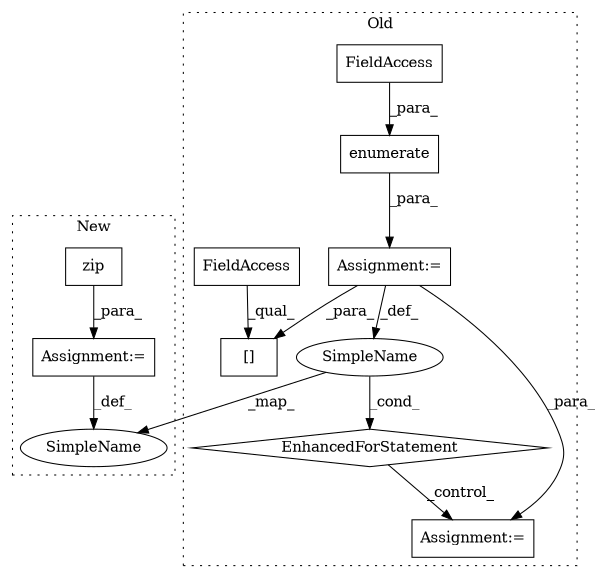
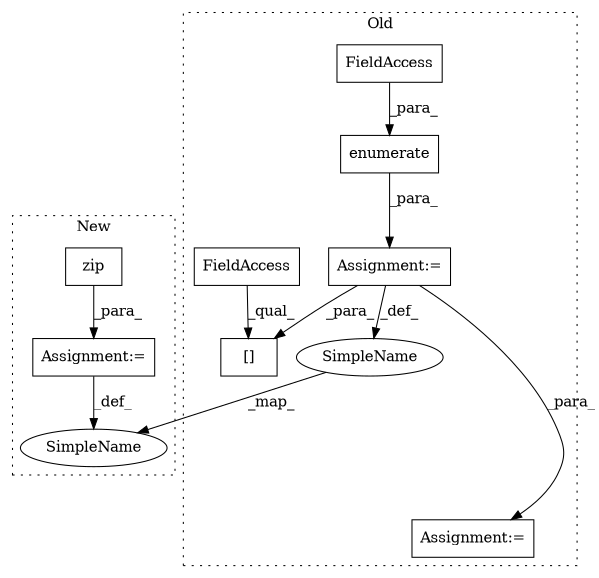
node "EnhancedForStatement": removed
